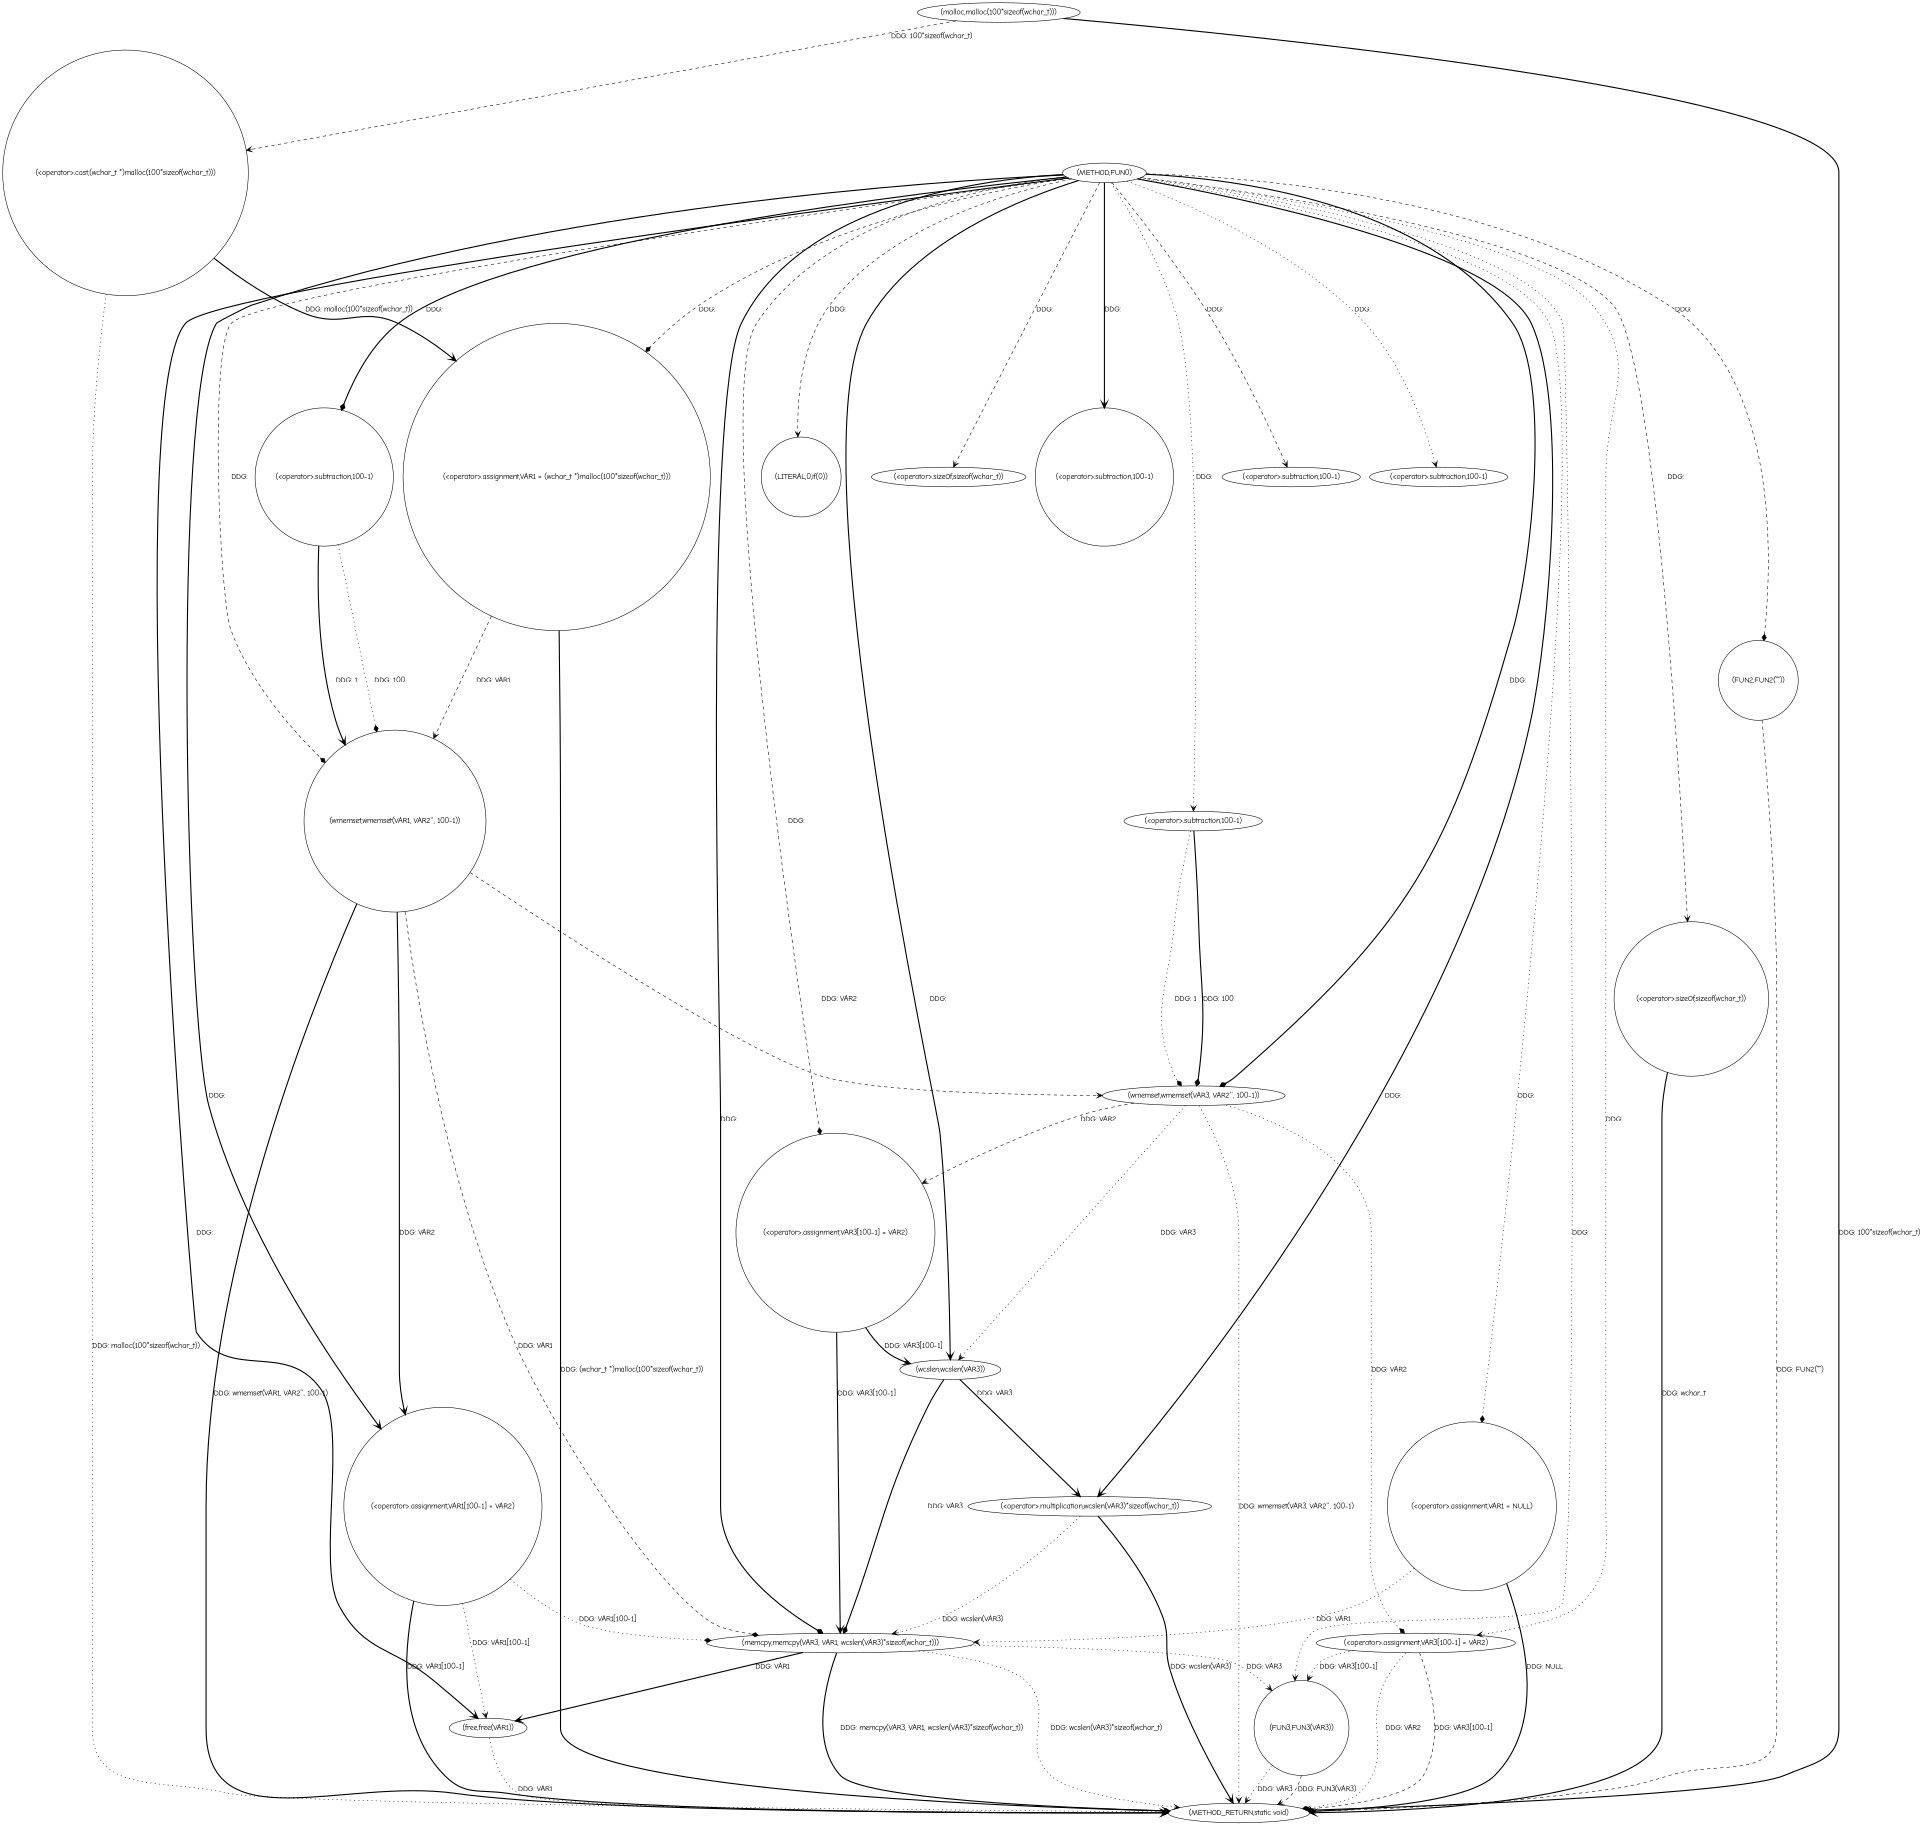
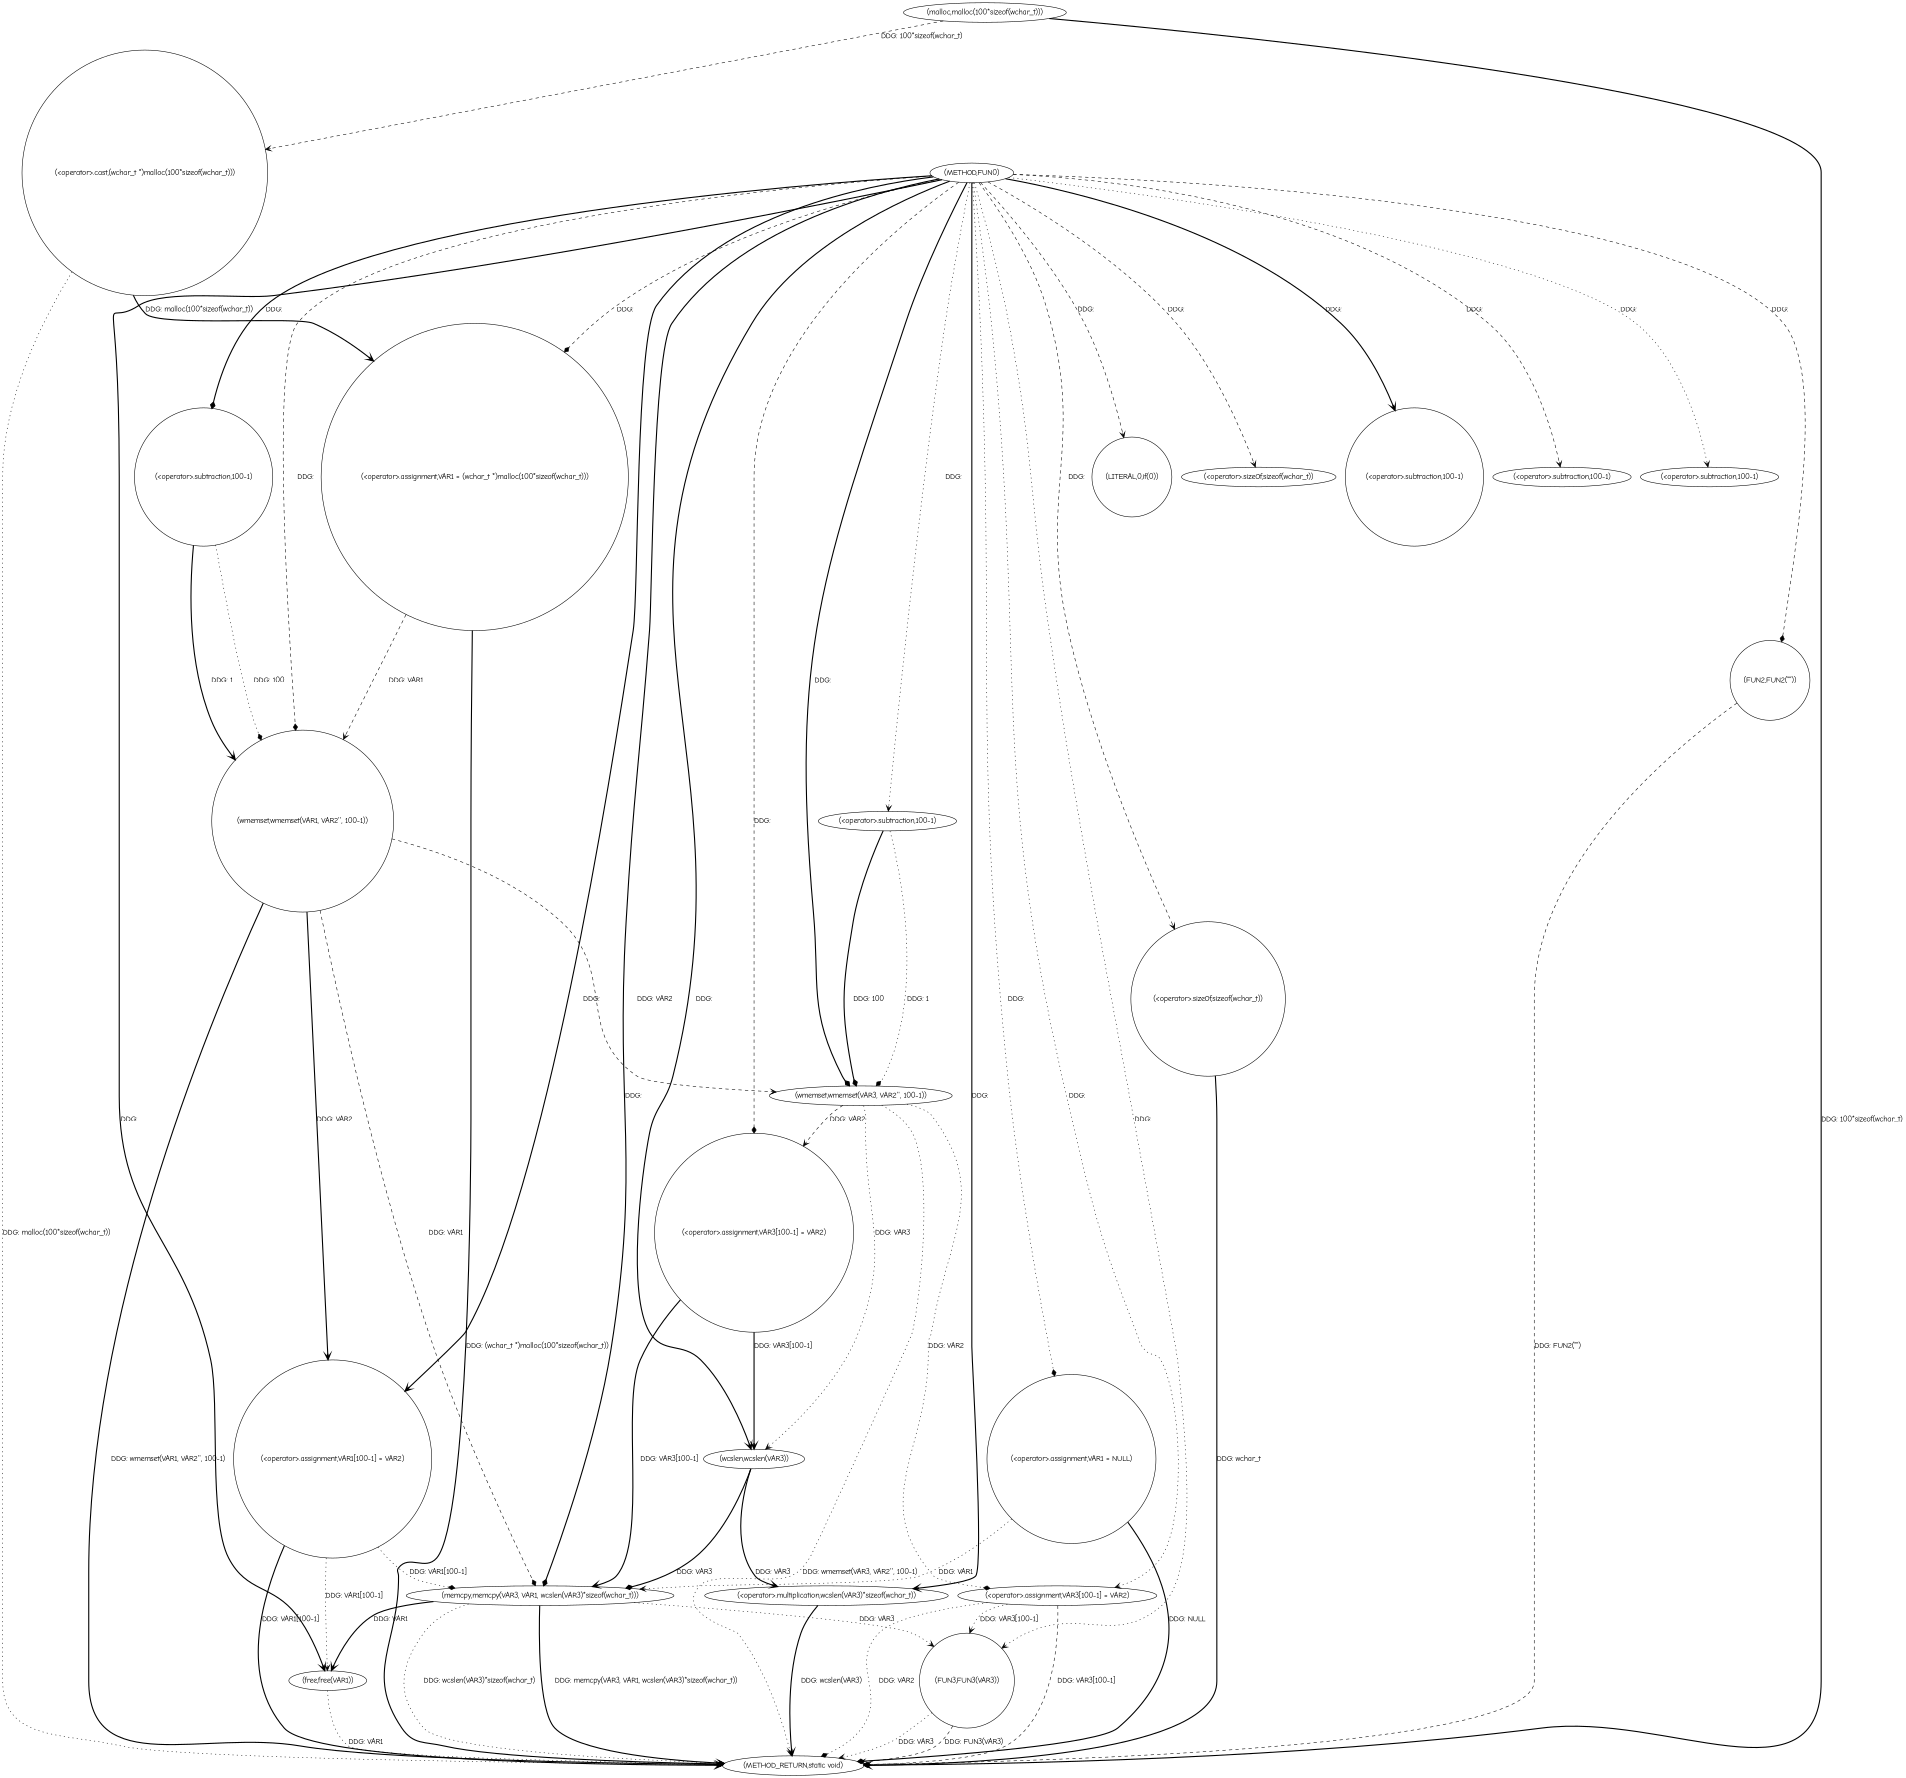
edge "(<operator>.multiplication,wcslen(VAR3)*sizeof(wchar_t))" -> "(memcpy,memcpy(VAR3, VAR1, wcslen(VAR3)*sizeof(wchar_t)))": removed, label "DDG: wcslen(VAR3)"
